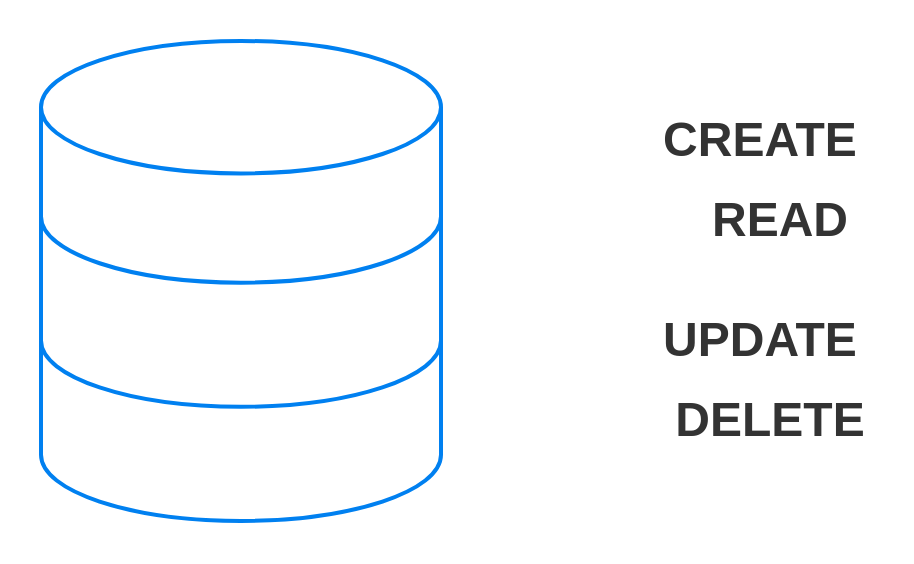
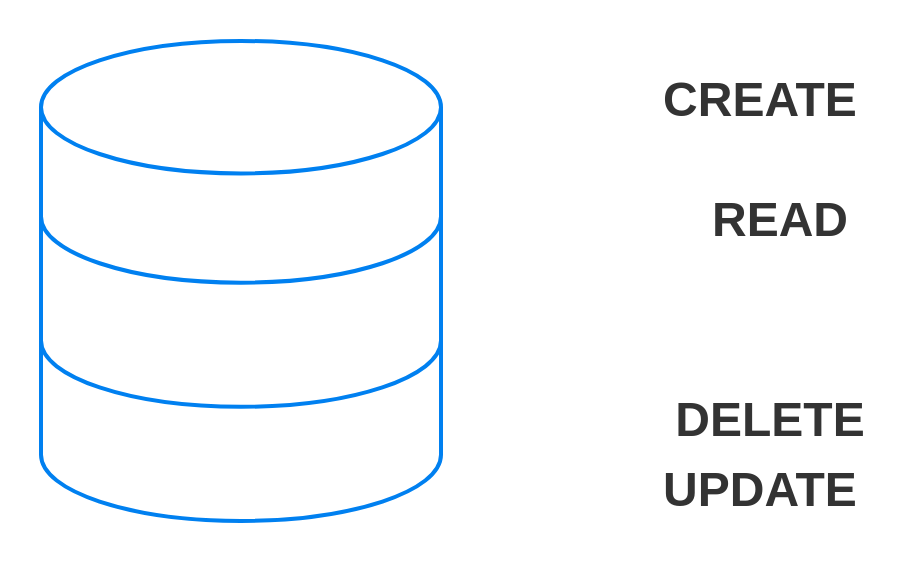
node "CREATE": moved (761, 141) -> (761, 101)
node "UPDATE": moved (761, 341) -> (761, 491)
